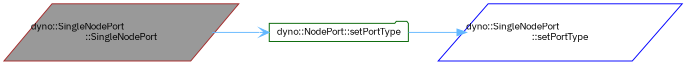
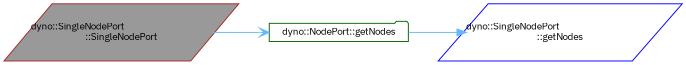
node "dyno::NodePort::setPortType": label "dyno::NodePort::setPortType" -> "dyno::NodePort::getNodes"
node "dyno::SingleNodePort ::setPortType": label "dyno::SingleNodePort ::setPortType" -> "dyno::SingleNodePort ::getNodes"
